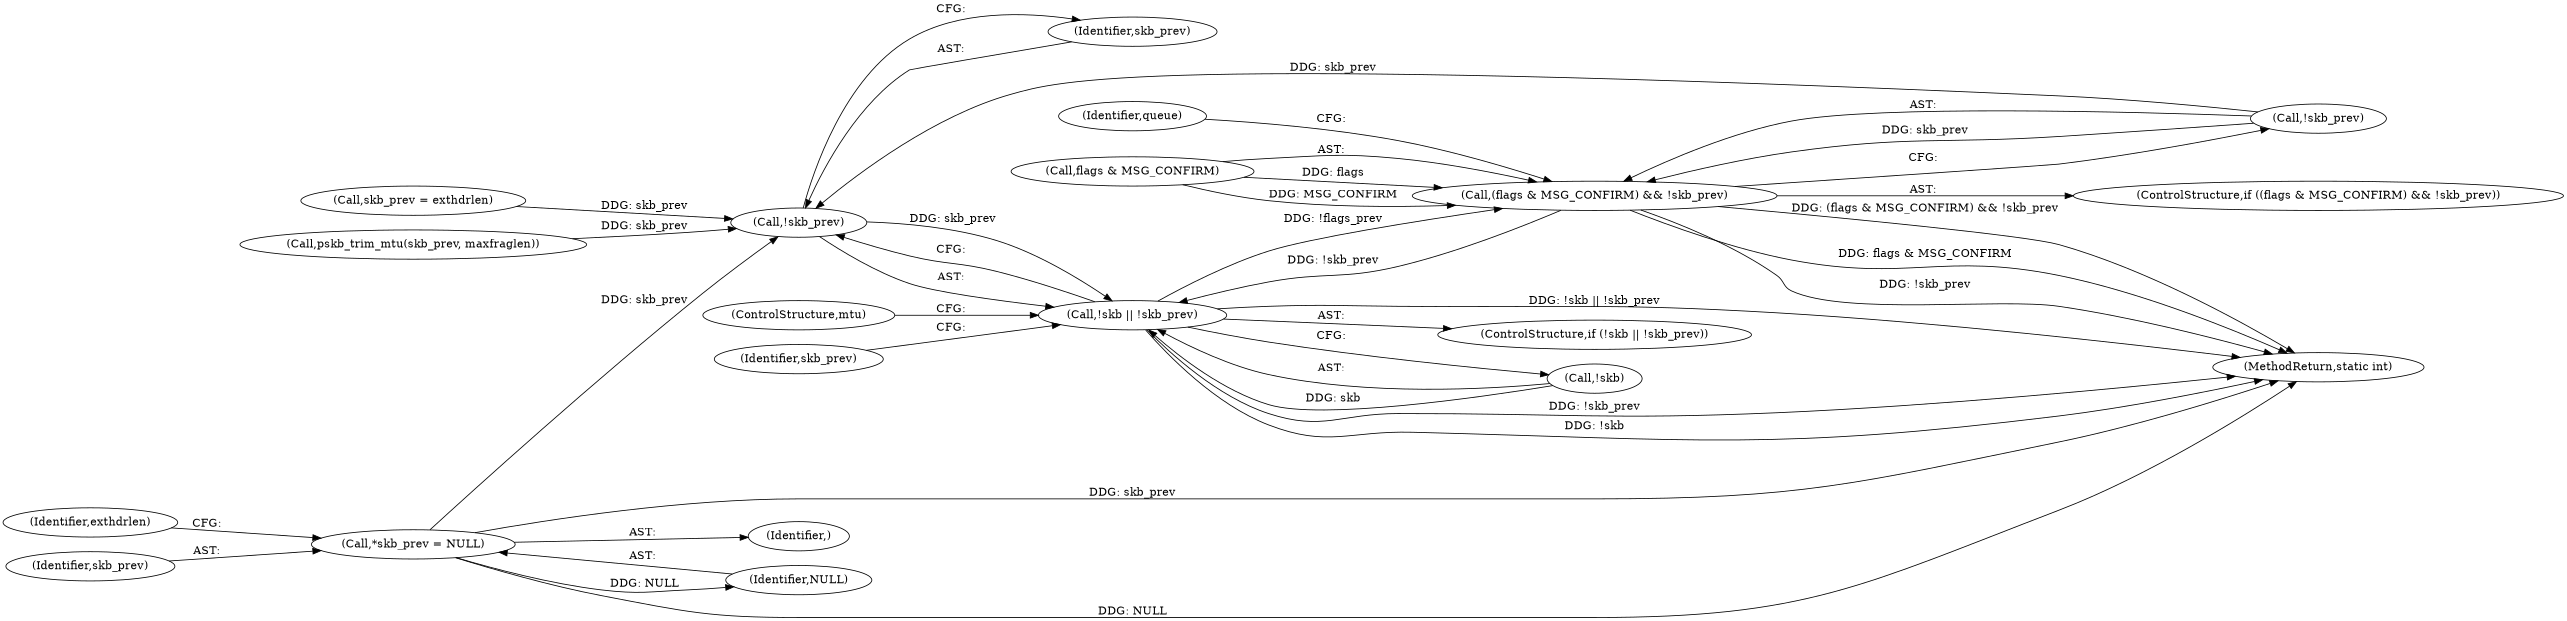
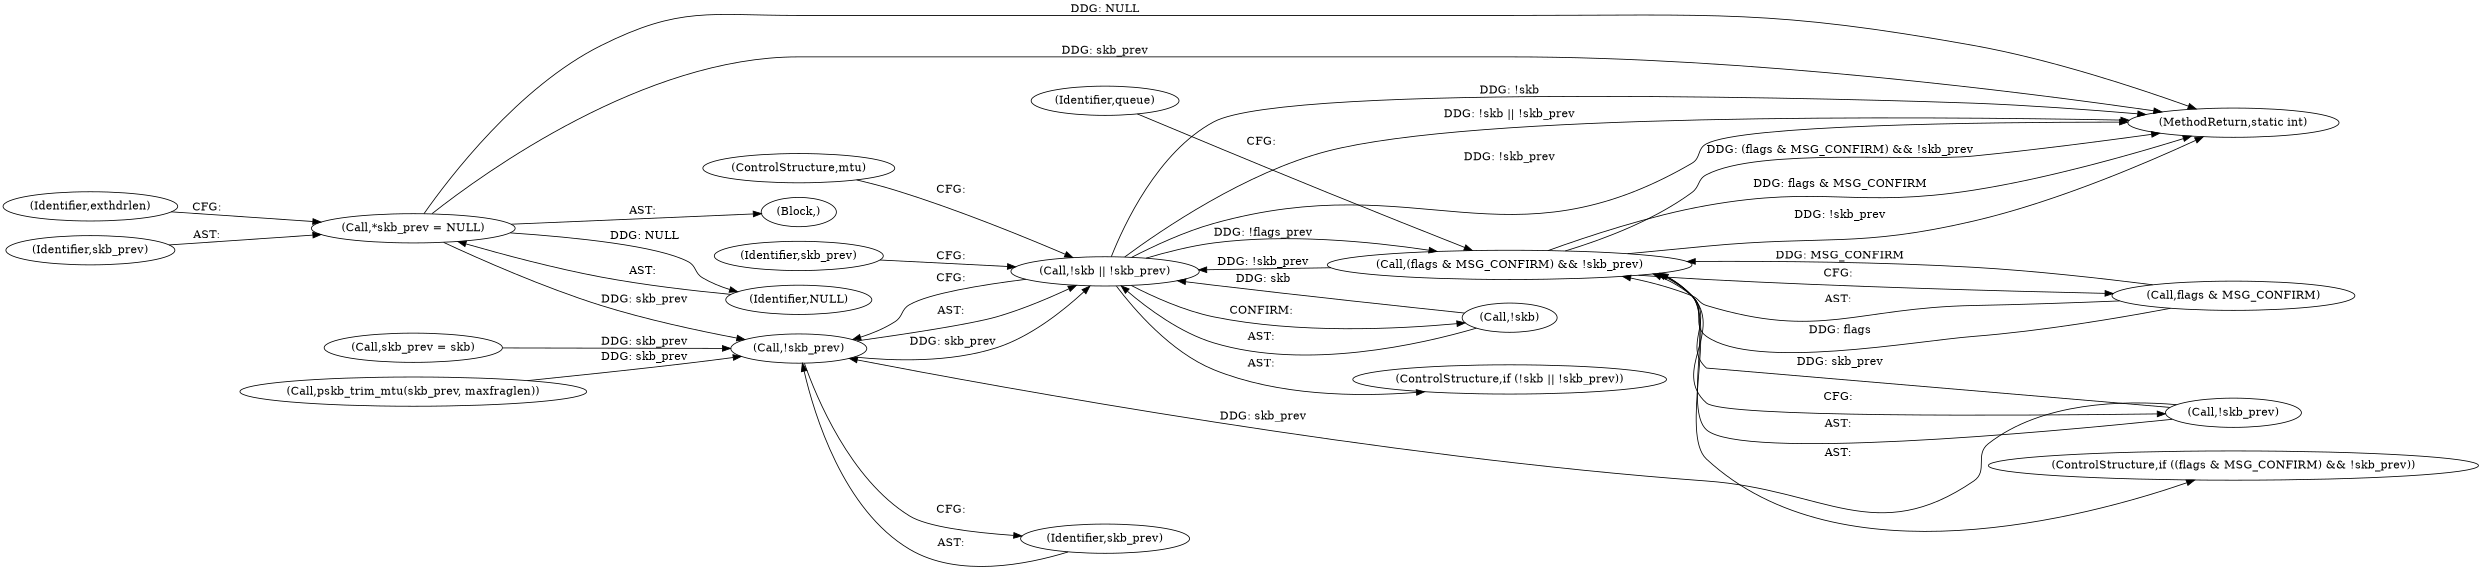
node "(Call,skb_prev = exthdrlen)": label "(Call,skb_prev = exthdrlen)" -> "(Call,skb_prev = skb)"
edge "(Call,(flags & MSG_CONFIRM) && !skb_prev)" -> "(Call,flags & MSG_CONFIRM)": added, label "CFG:"
edge "(Call,!skb || !skb_prev)" -> "(Call,!skb)": label "CFG: " -> "CONFIRM: "
node "(Identifier,)": label "(Identifier,)" -> "(Block,)"
